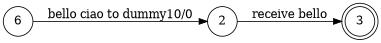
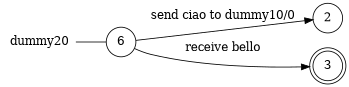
edge "6" -> "2": label "bello ciao to dummy10/0" -> "send ciao to dummy10/0"
edge "2" -> "3": now "6" -> "3"
node "dummy20": added
